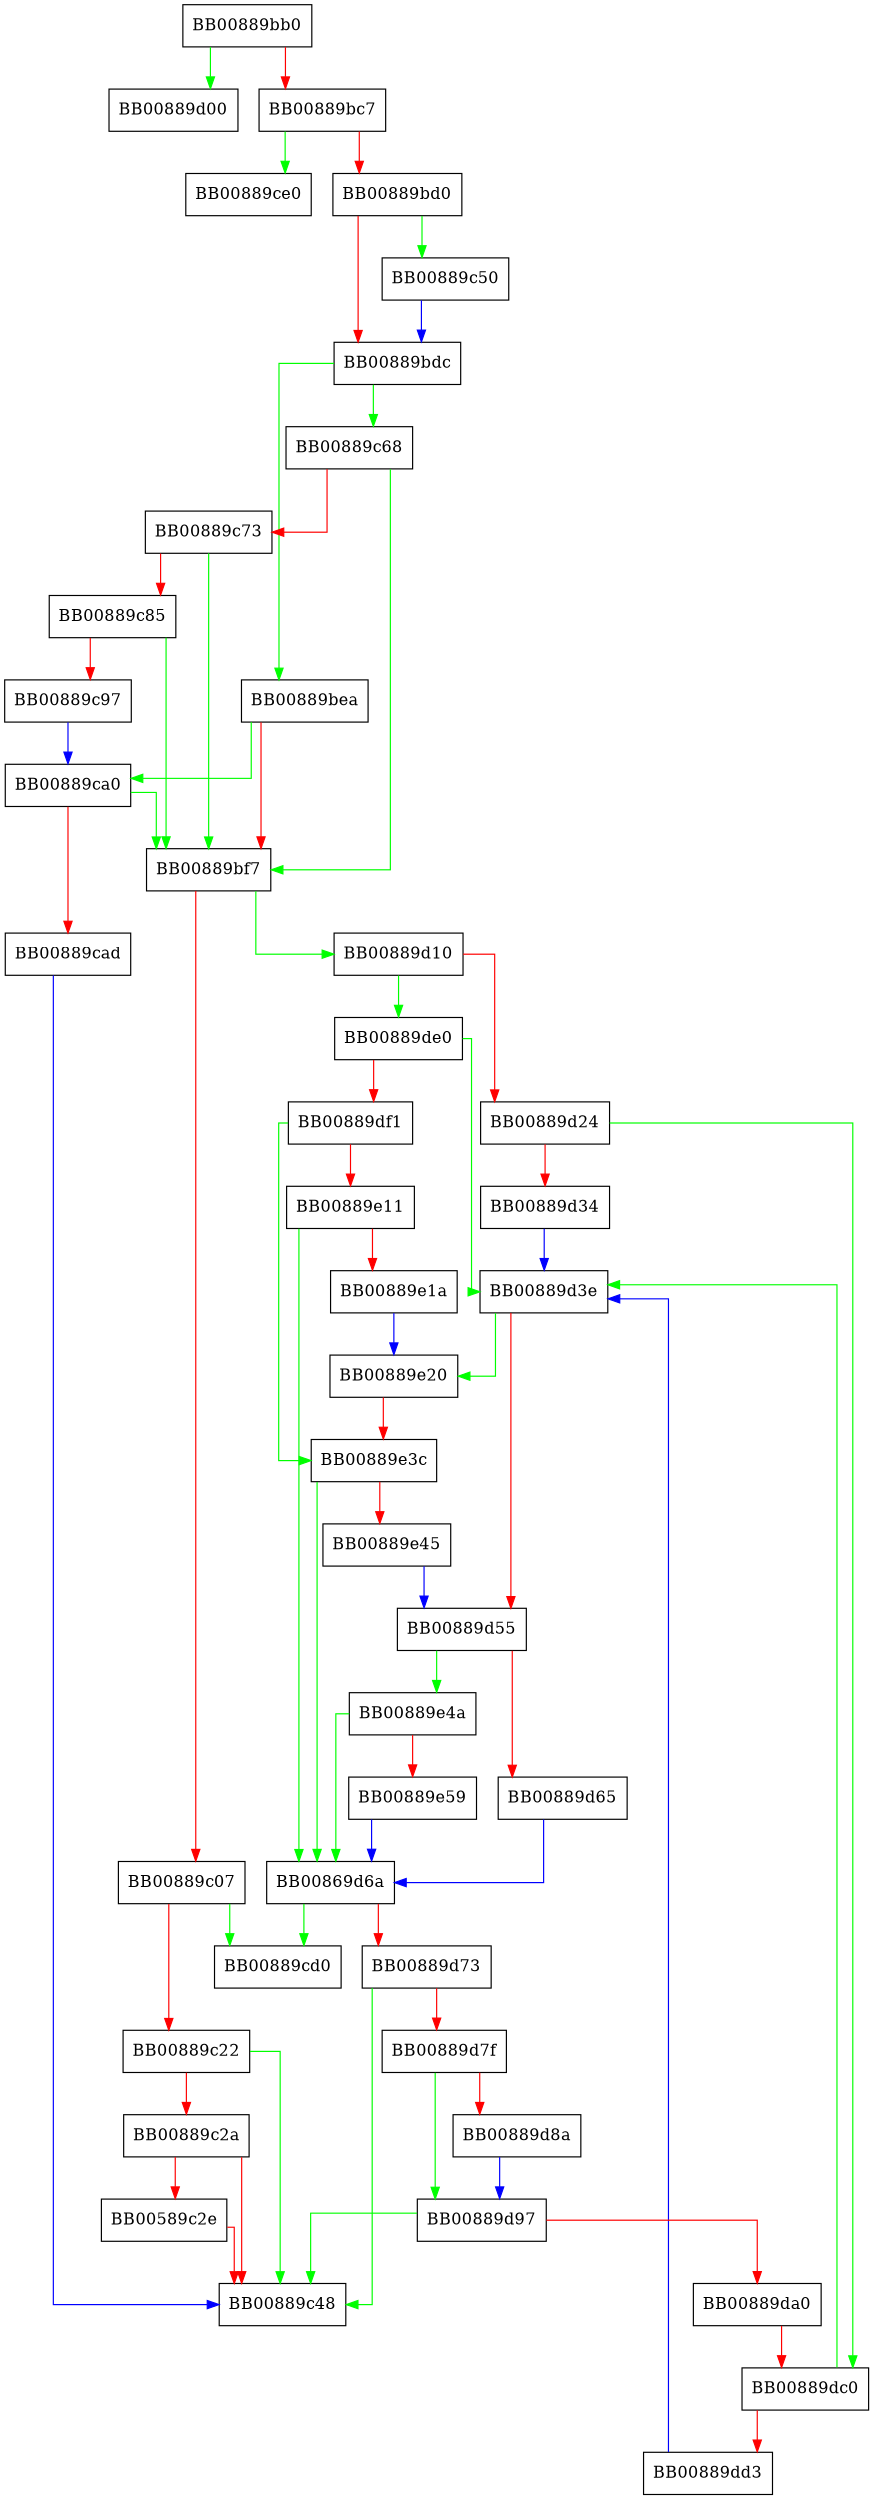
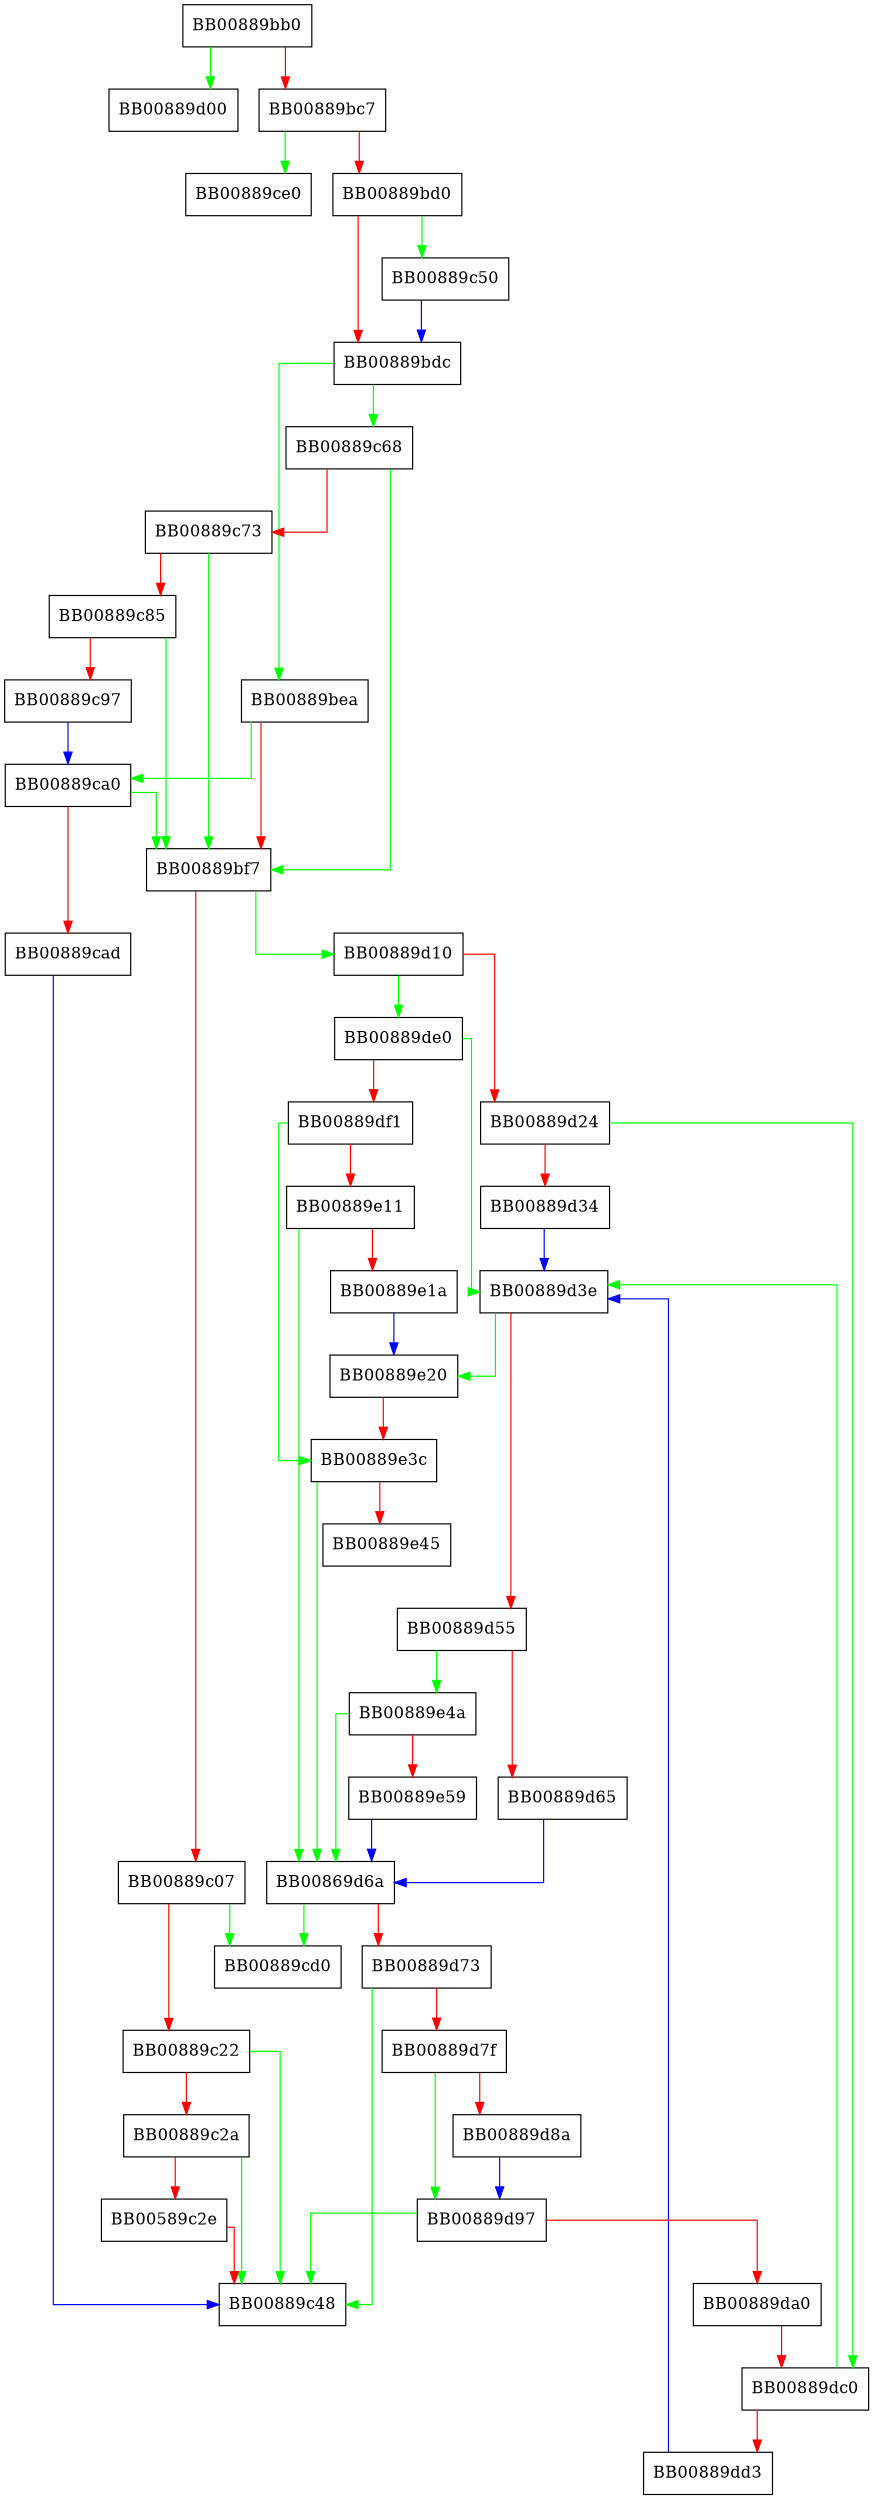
edge "BB00889e45" -> "BB00889d55": removed
edge "BB00889c2a" -> "BB00889c48": color red -> green
